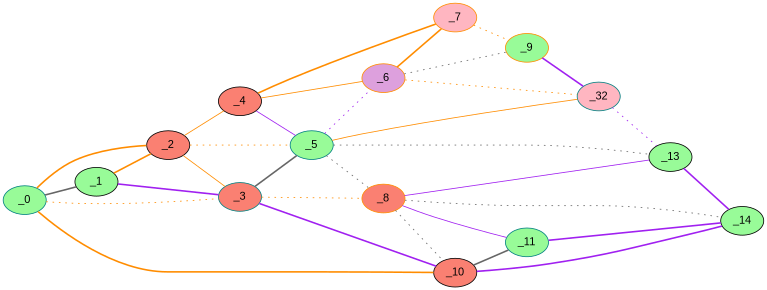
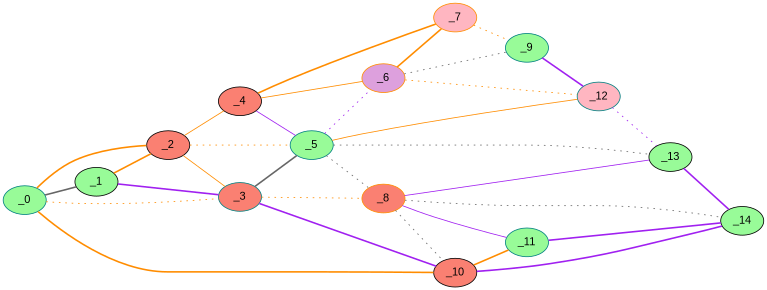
node "_9": color darkorange -> teal
node "_32": label "_32" -> "_12"
edge "_11" -- "_10": color gray40 -> darkorange
